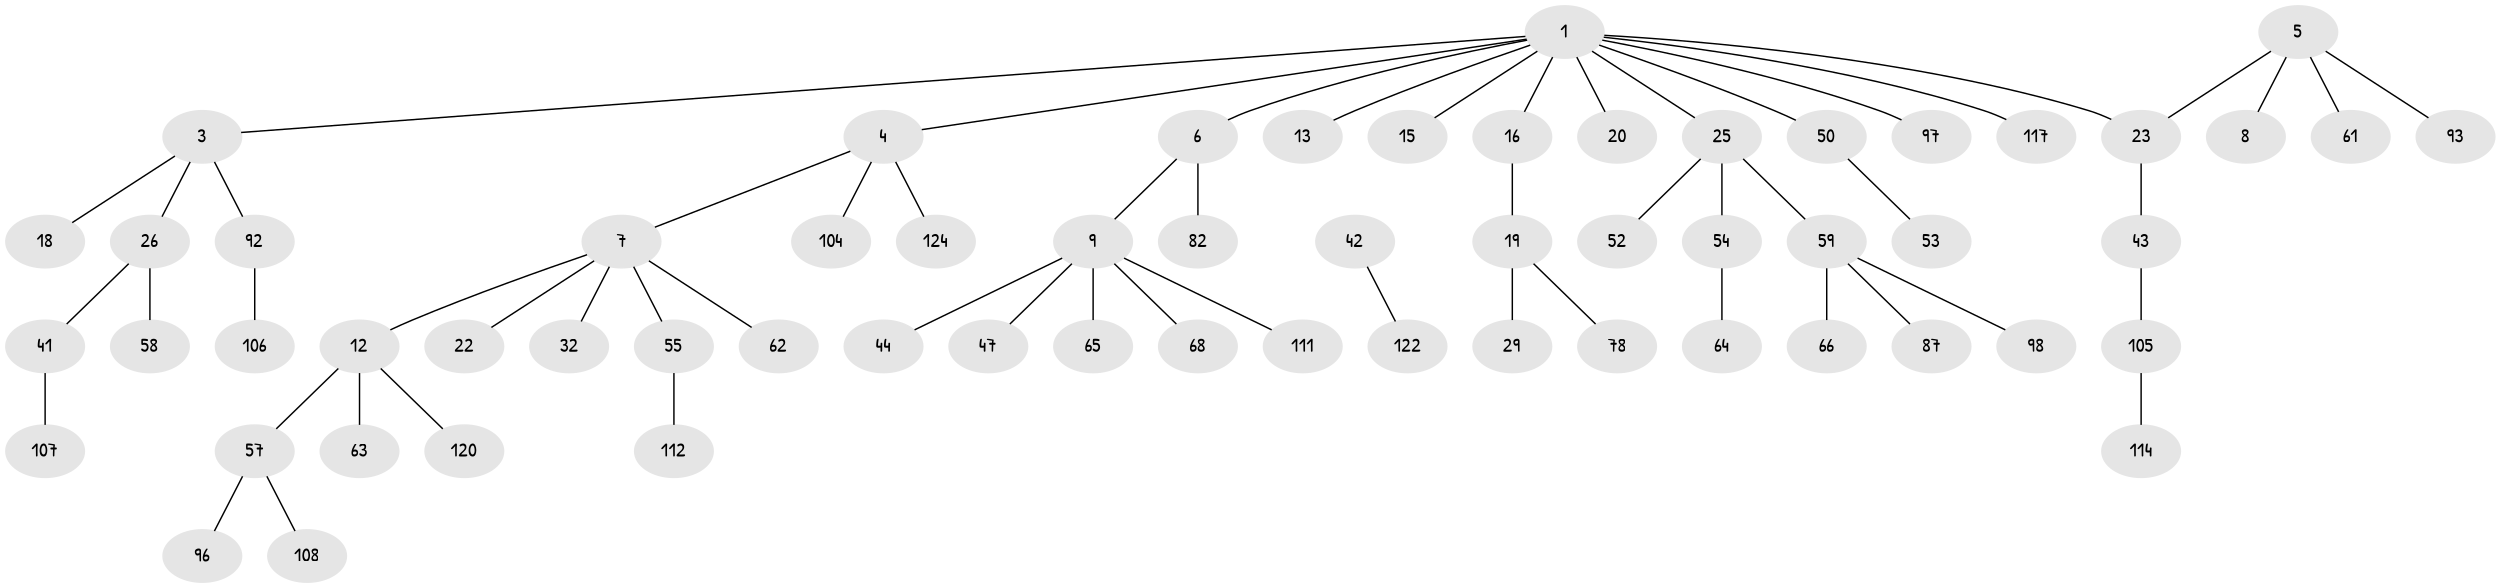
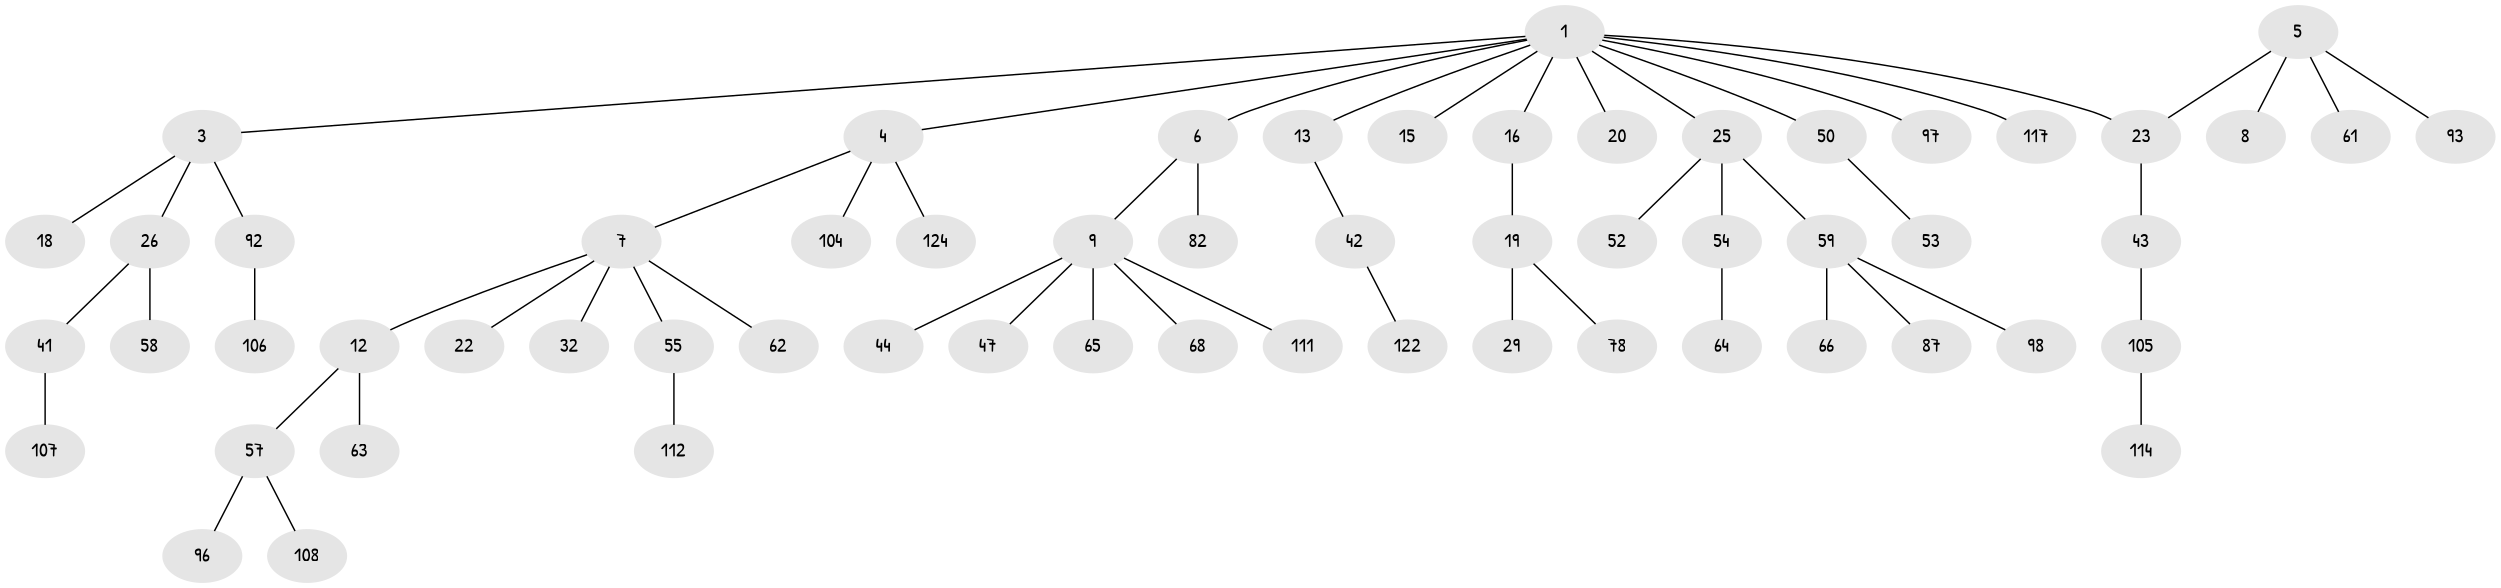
edge "13" -- "42": added
node "120": removed
